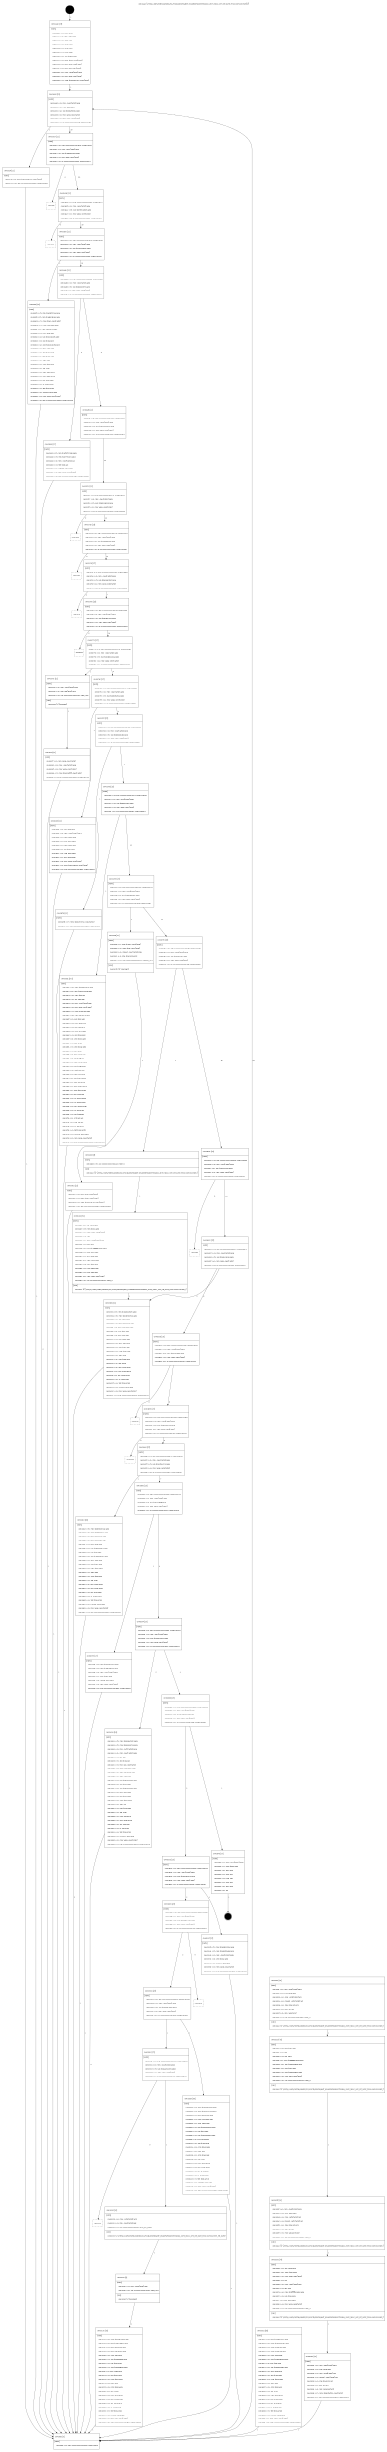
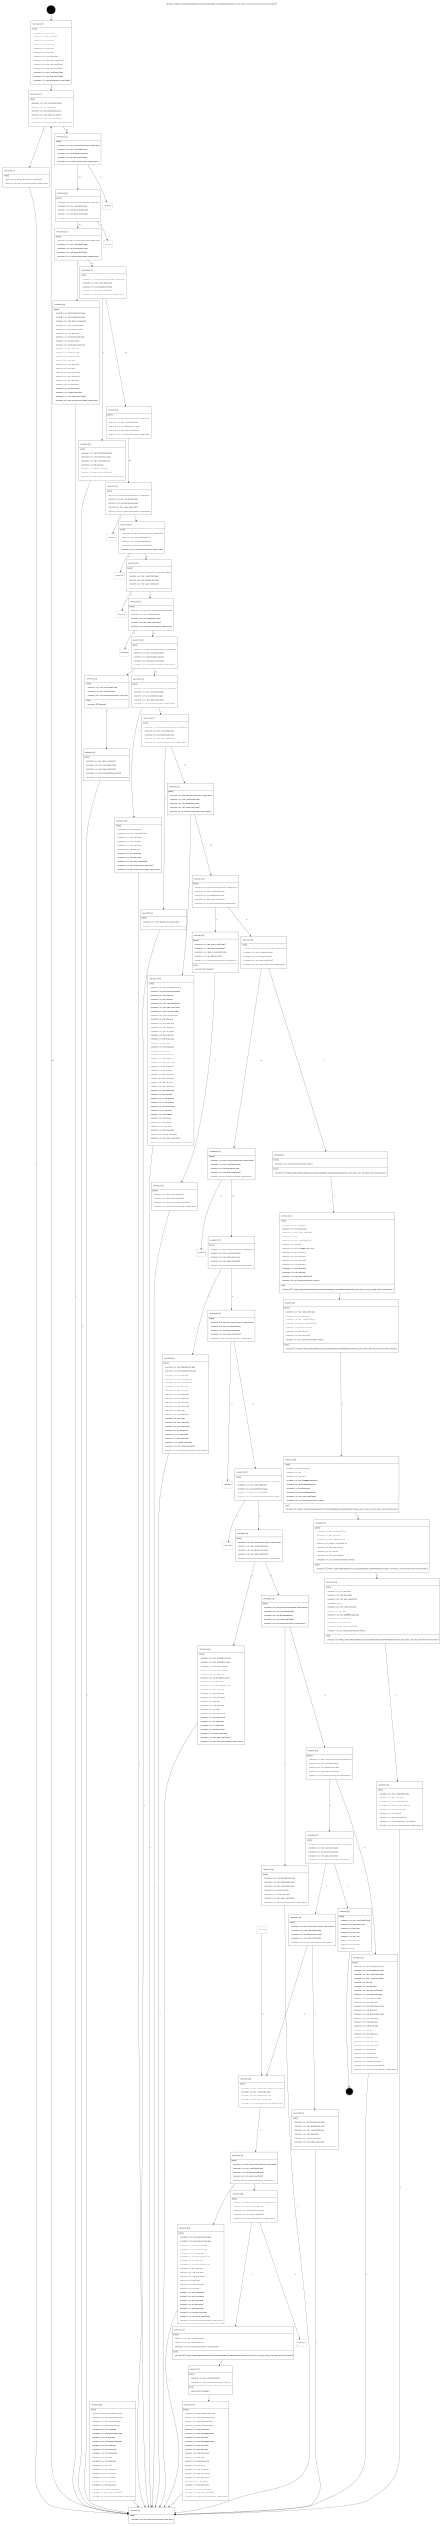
edge "0x401ac3 [52]" -> "0x4019e1 [83]": now "0x401ac3 [52]" -> "0x401af7 [32]"
edge "0x4018ea [25]" -> "0x401cab": reversed
